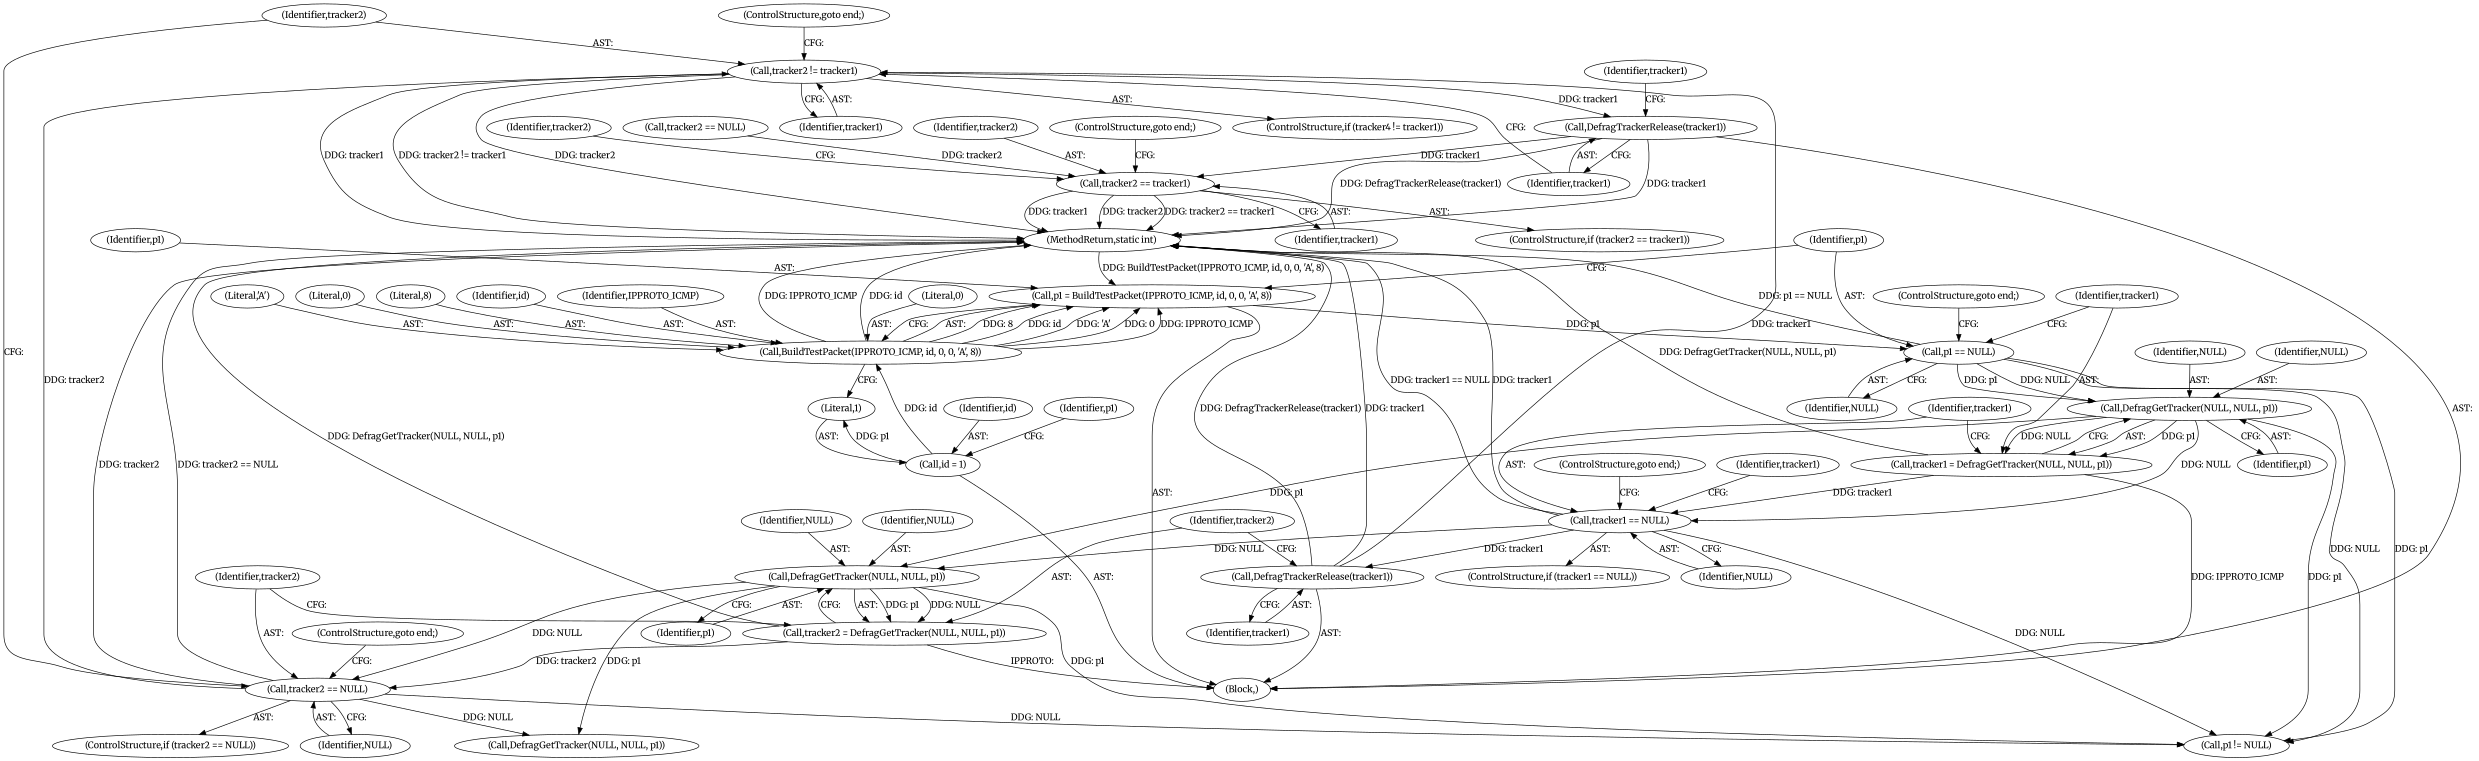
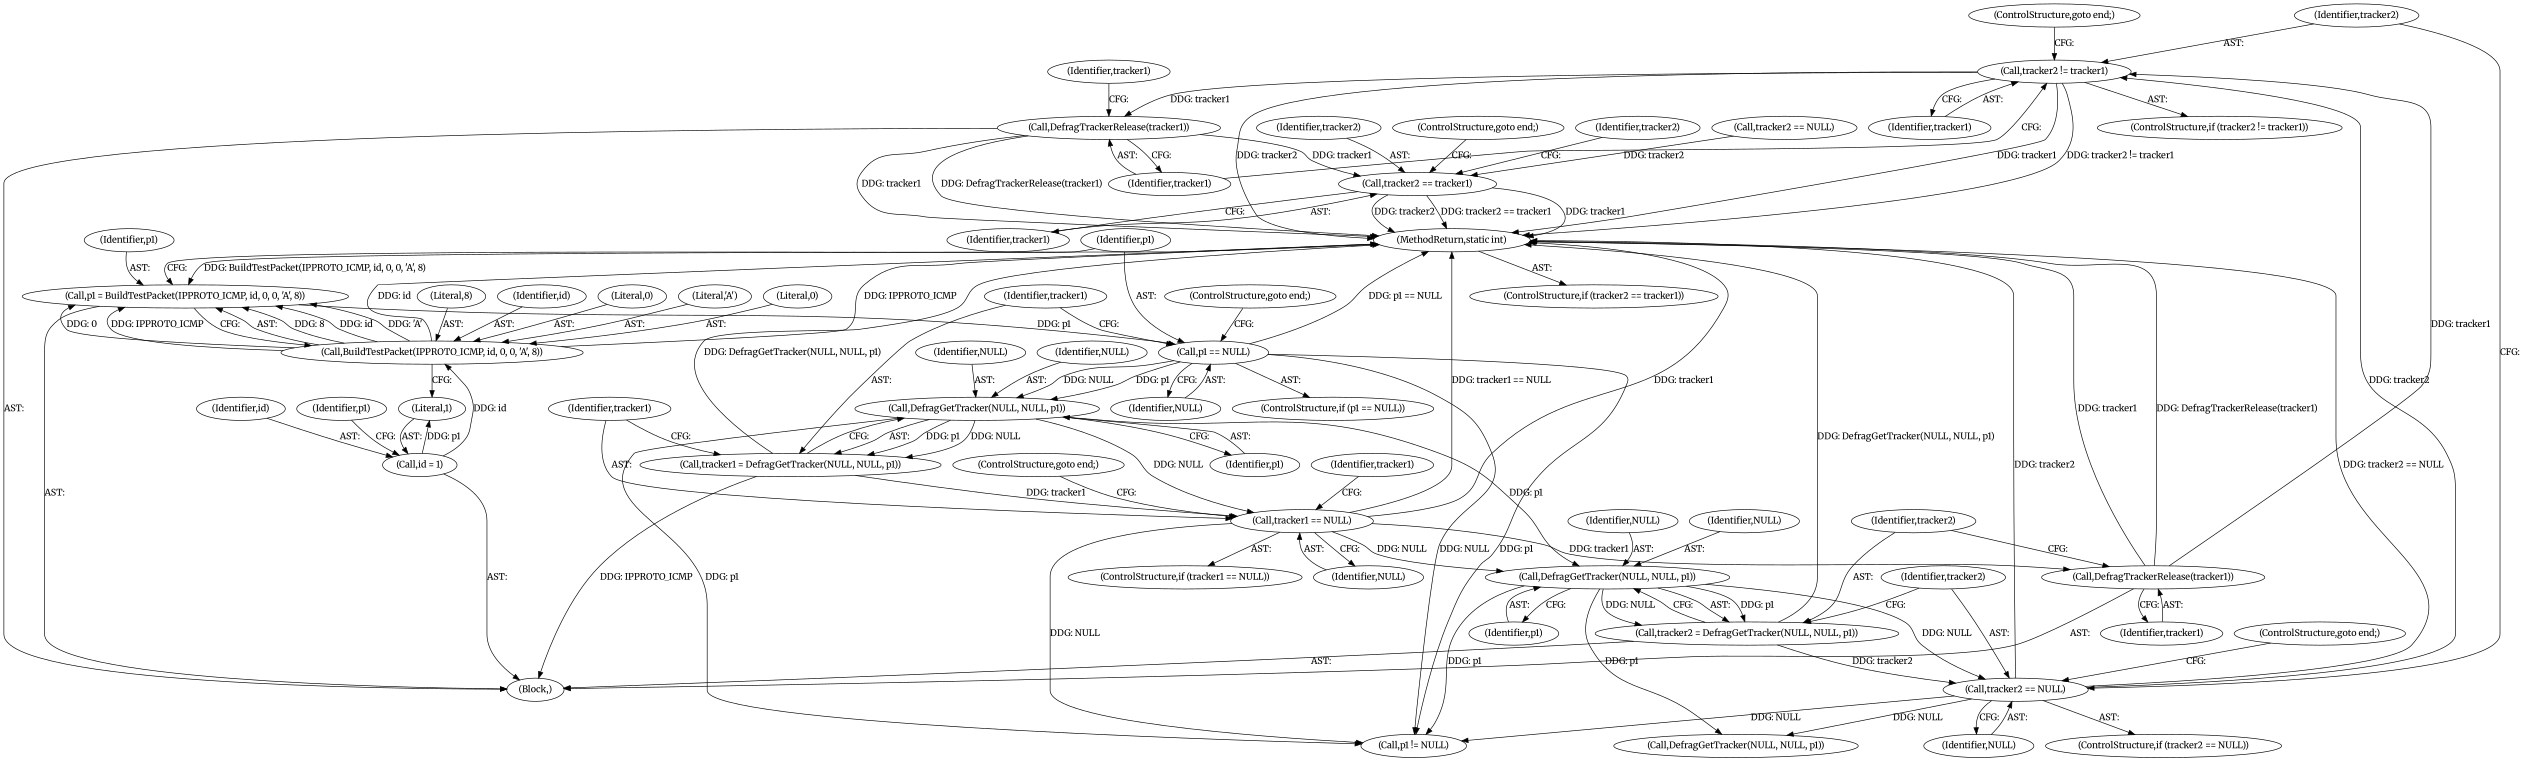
node "(ControlStructure,if (tracker4 != tracker1))": label "(ControlStructure,if (tracker4 != tracker1))" -> "(ControlStructure,if (tracker2 != tracker1))"
edge "(Call,tracker2 == tracker1)" -> "(ControlStructure,if (tracker2 == tracker1))": now "(MethodReturn,static int)" -> "(ControlStructure,if (tracker2 == tracker1))"
node "(Identifier,IPPROTO_ICMP)": removed
node "(ControlStructure,if (p1 == NULL))": added
edge "(Call,tracker2 = DefragGetTracker(NULL, NULL, p1))" -> "(Block,)": label "IPPROTO: " -> "AST: "
